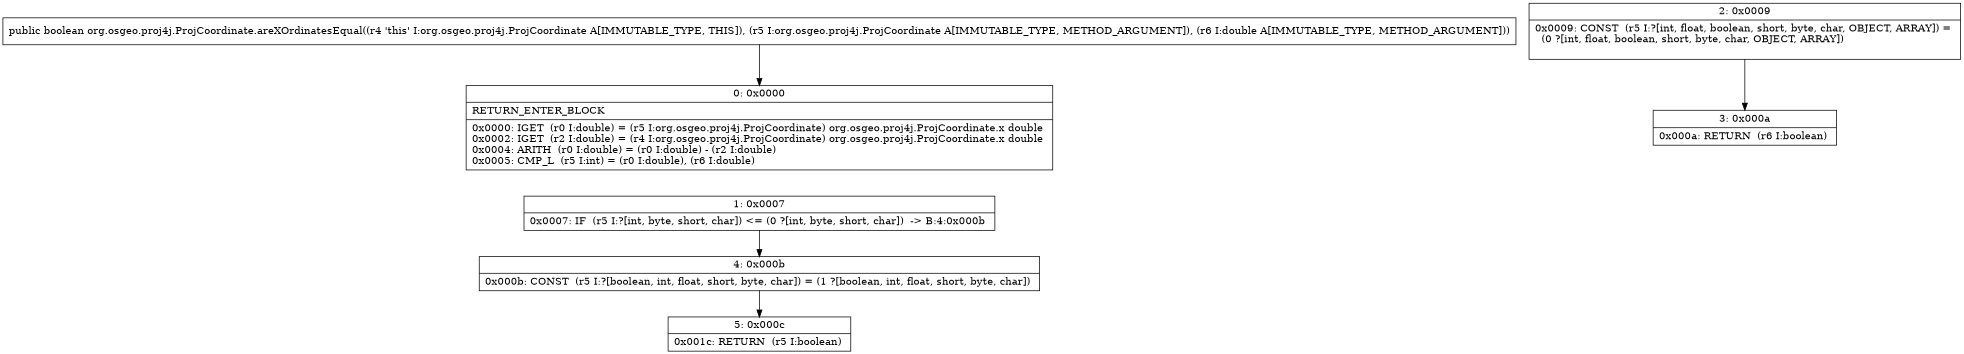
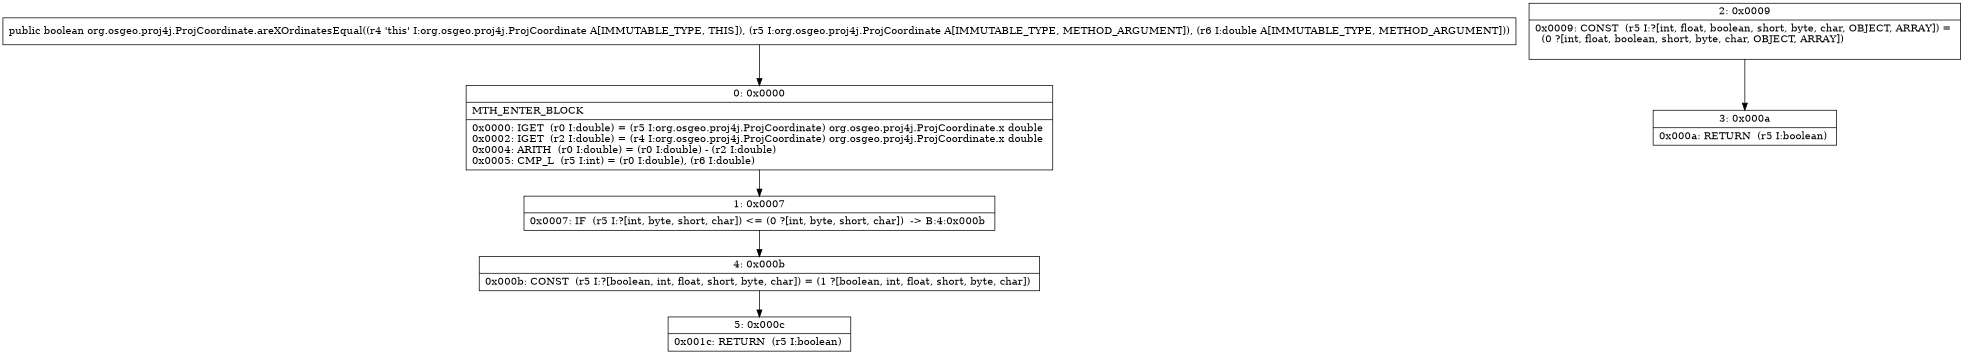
node "0: 0x0000": text "RETURN_ENTER_BLOCK" -> "MTH_ENTER_BLOCK"
node "3: 0x000a": text "0x000a: RETURN  (r6 I:boolean)" -> "0x000a: RETURN  (r5 I:boolean)"
edge "0: 0x0000" -> "1: 0x0007": added
